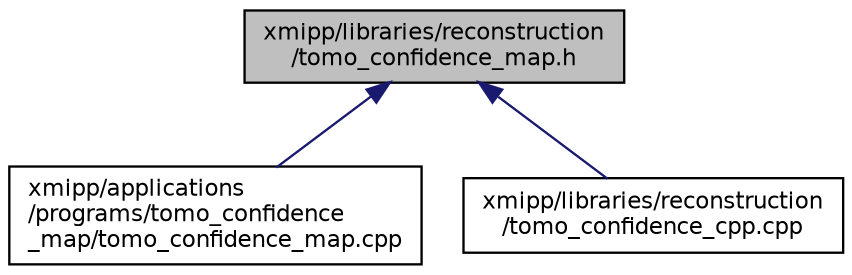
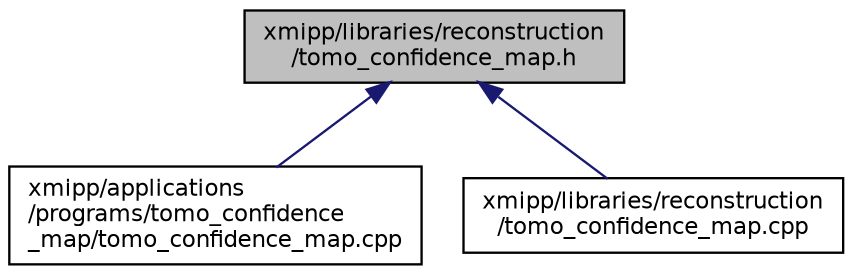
node "xmipp/libraries/reconstruction /tomo_confidence_cpp.cpp": label "xmipp/libraries/reconstruction /tomo_confidence_cpp.cpp" -> "xmipp/libraries/reconstruction /tomo_confidence_map.cpp"
